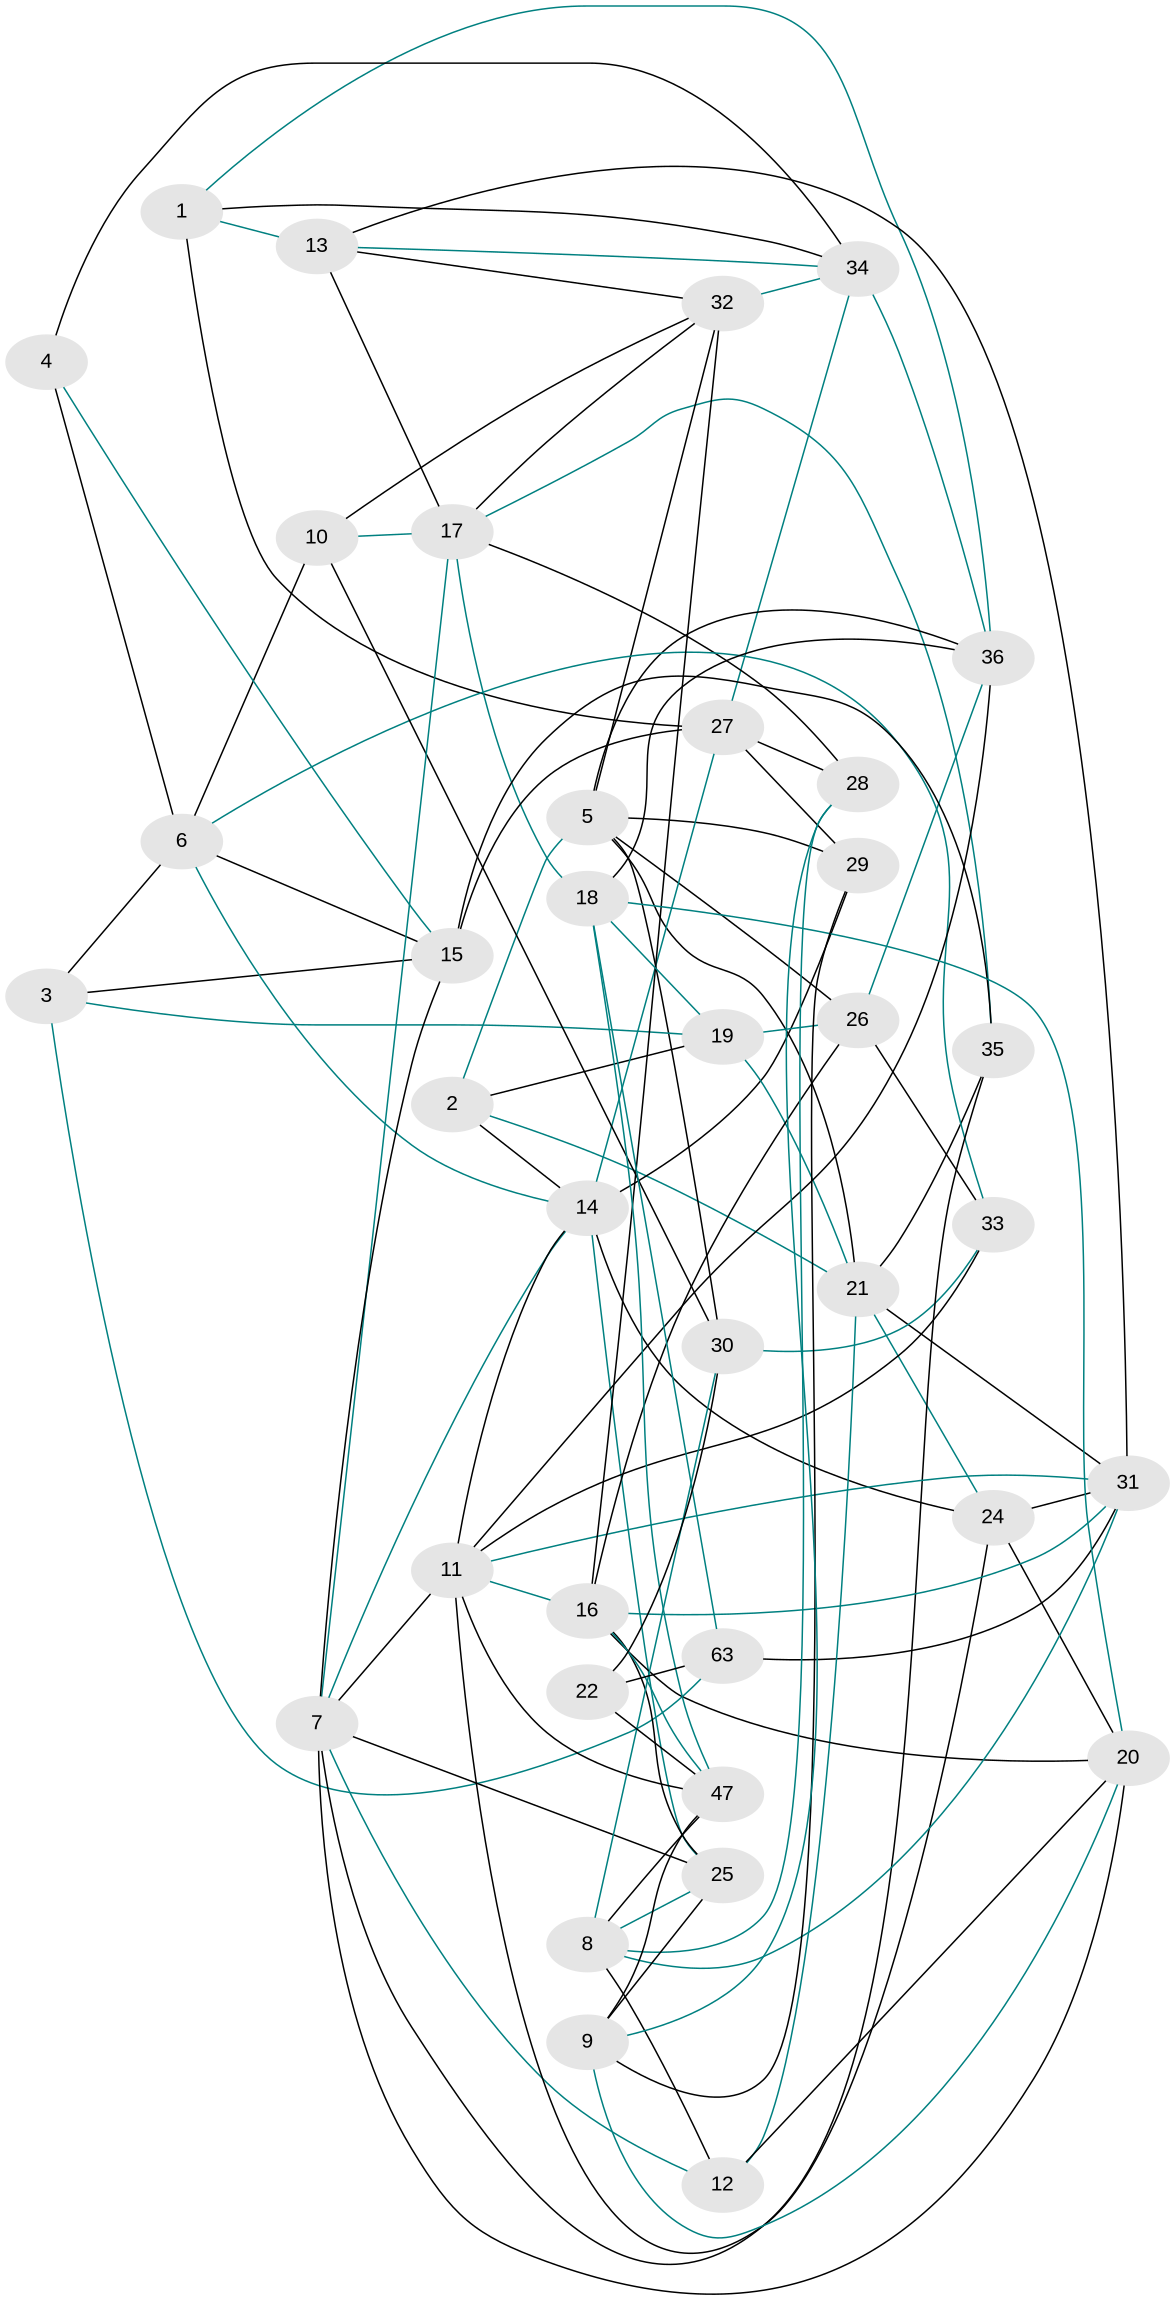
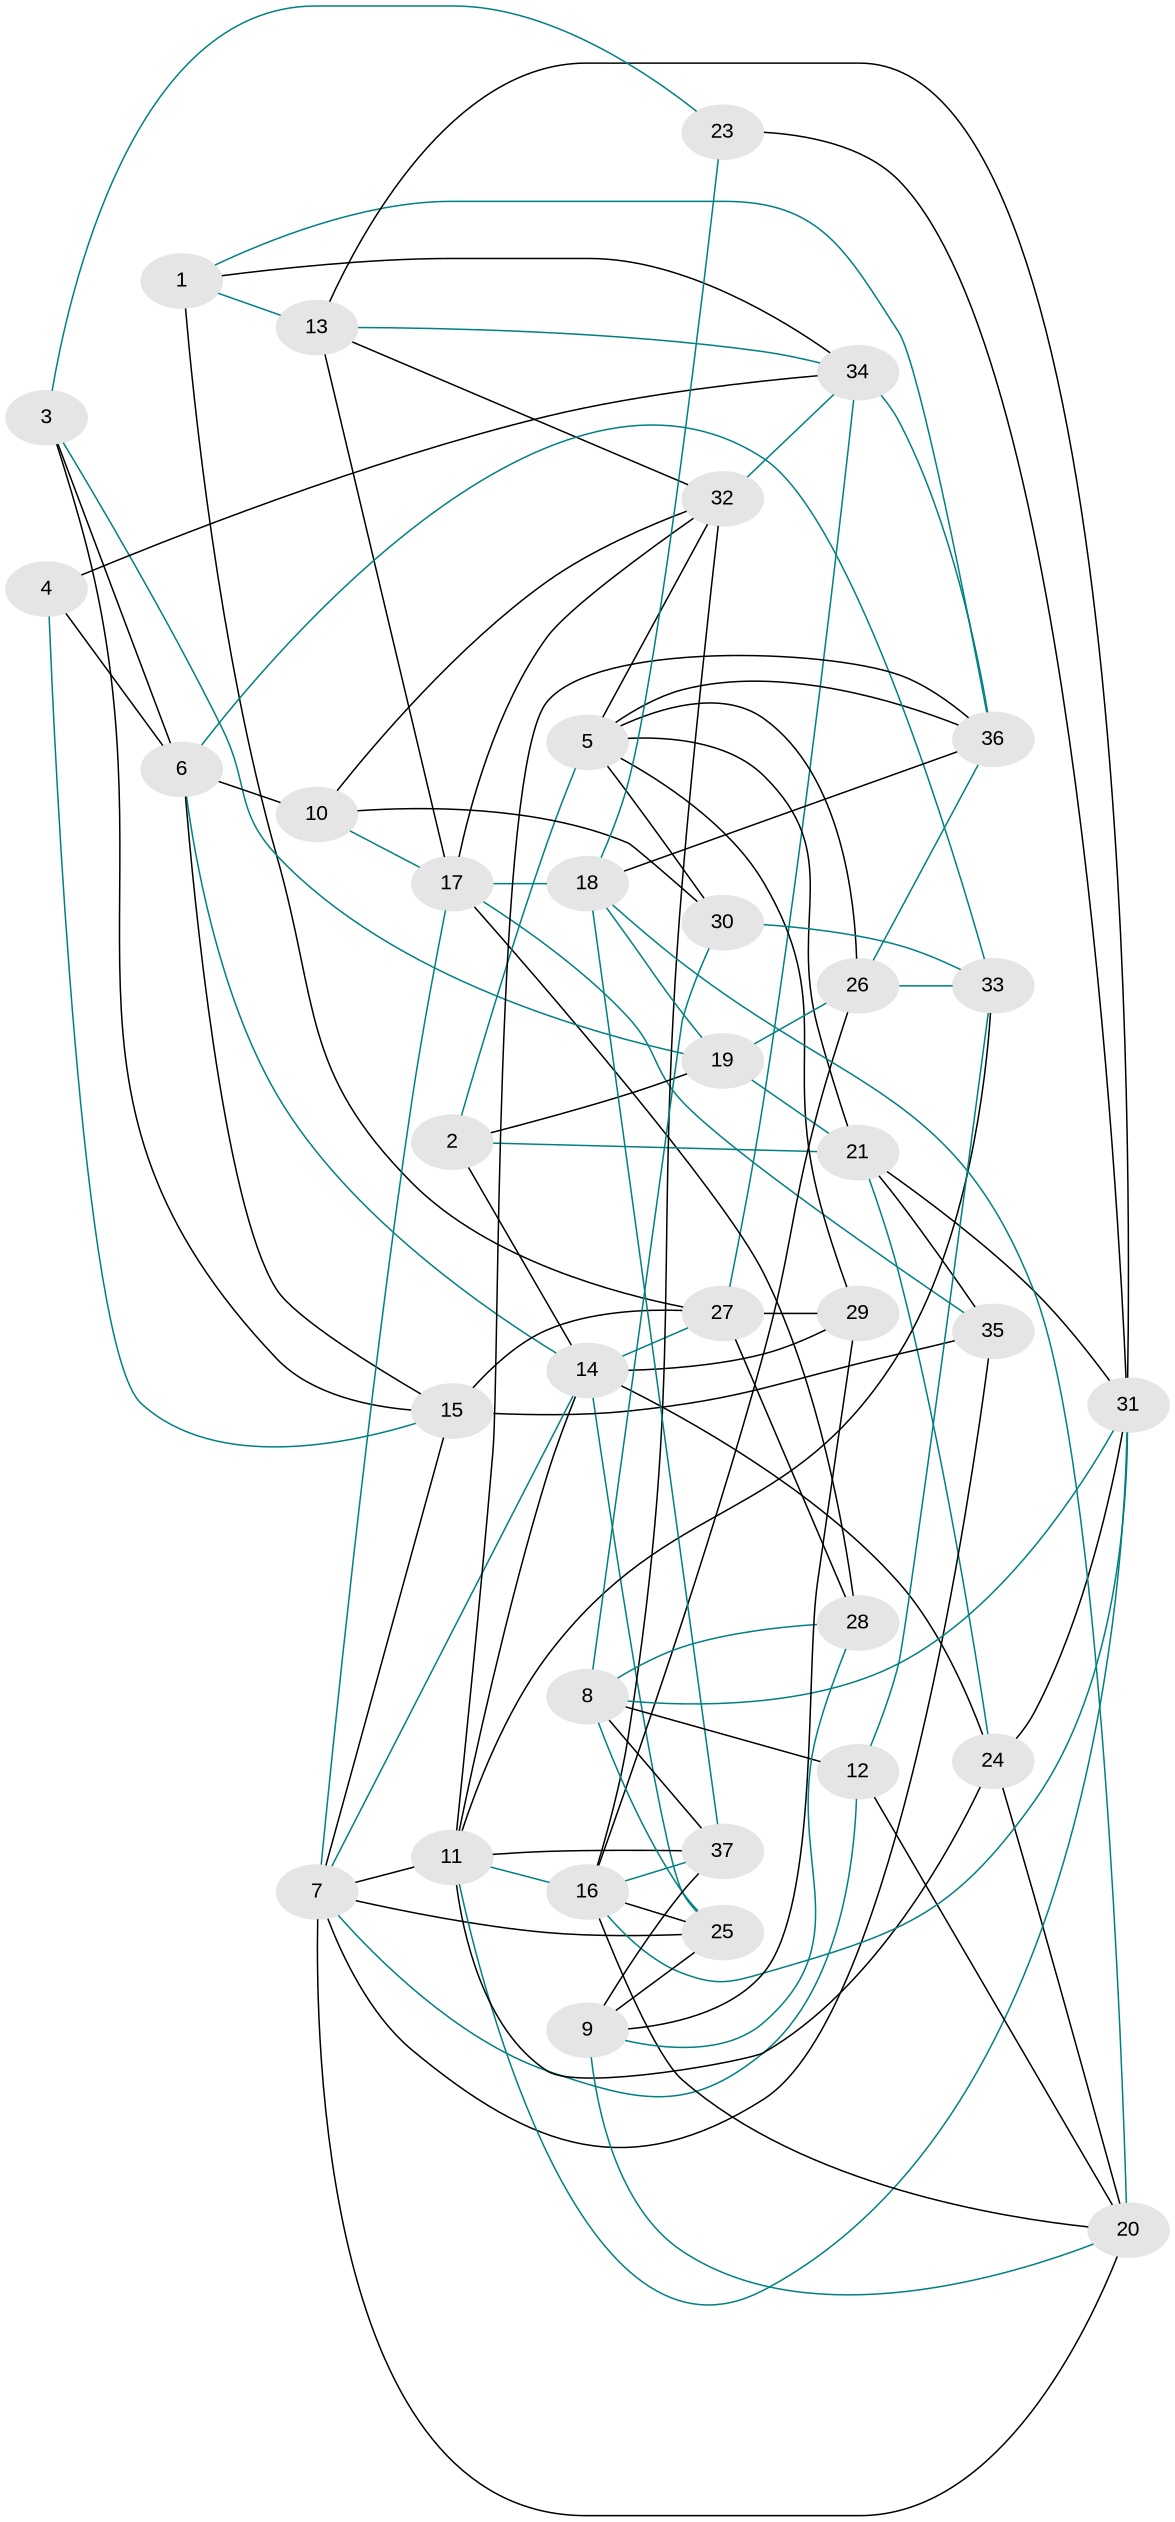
edge "26" -- "33": color black -> teal
node "63": label "63" -> "23"
node "22": removed
edge "21" -- "12": now "33" -- "12"
node "47": label "47" -> "37"
